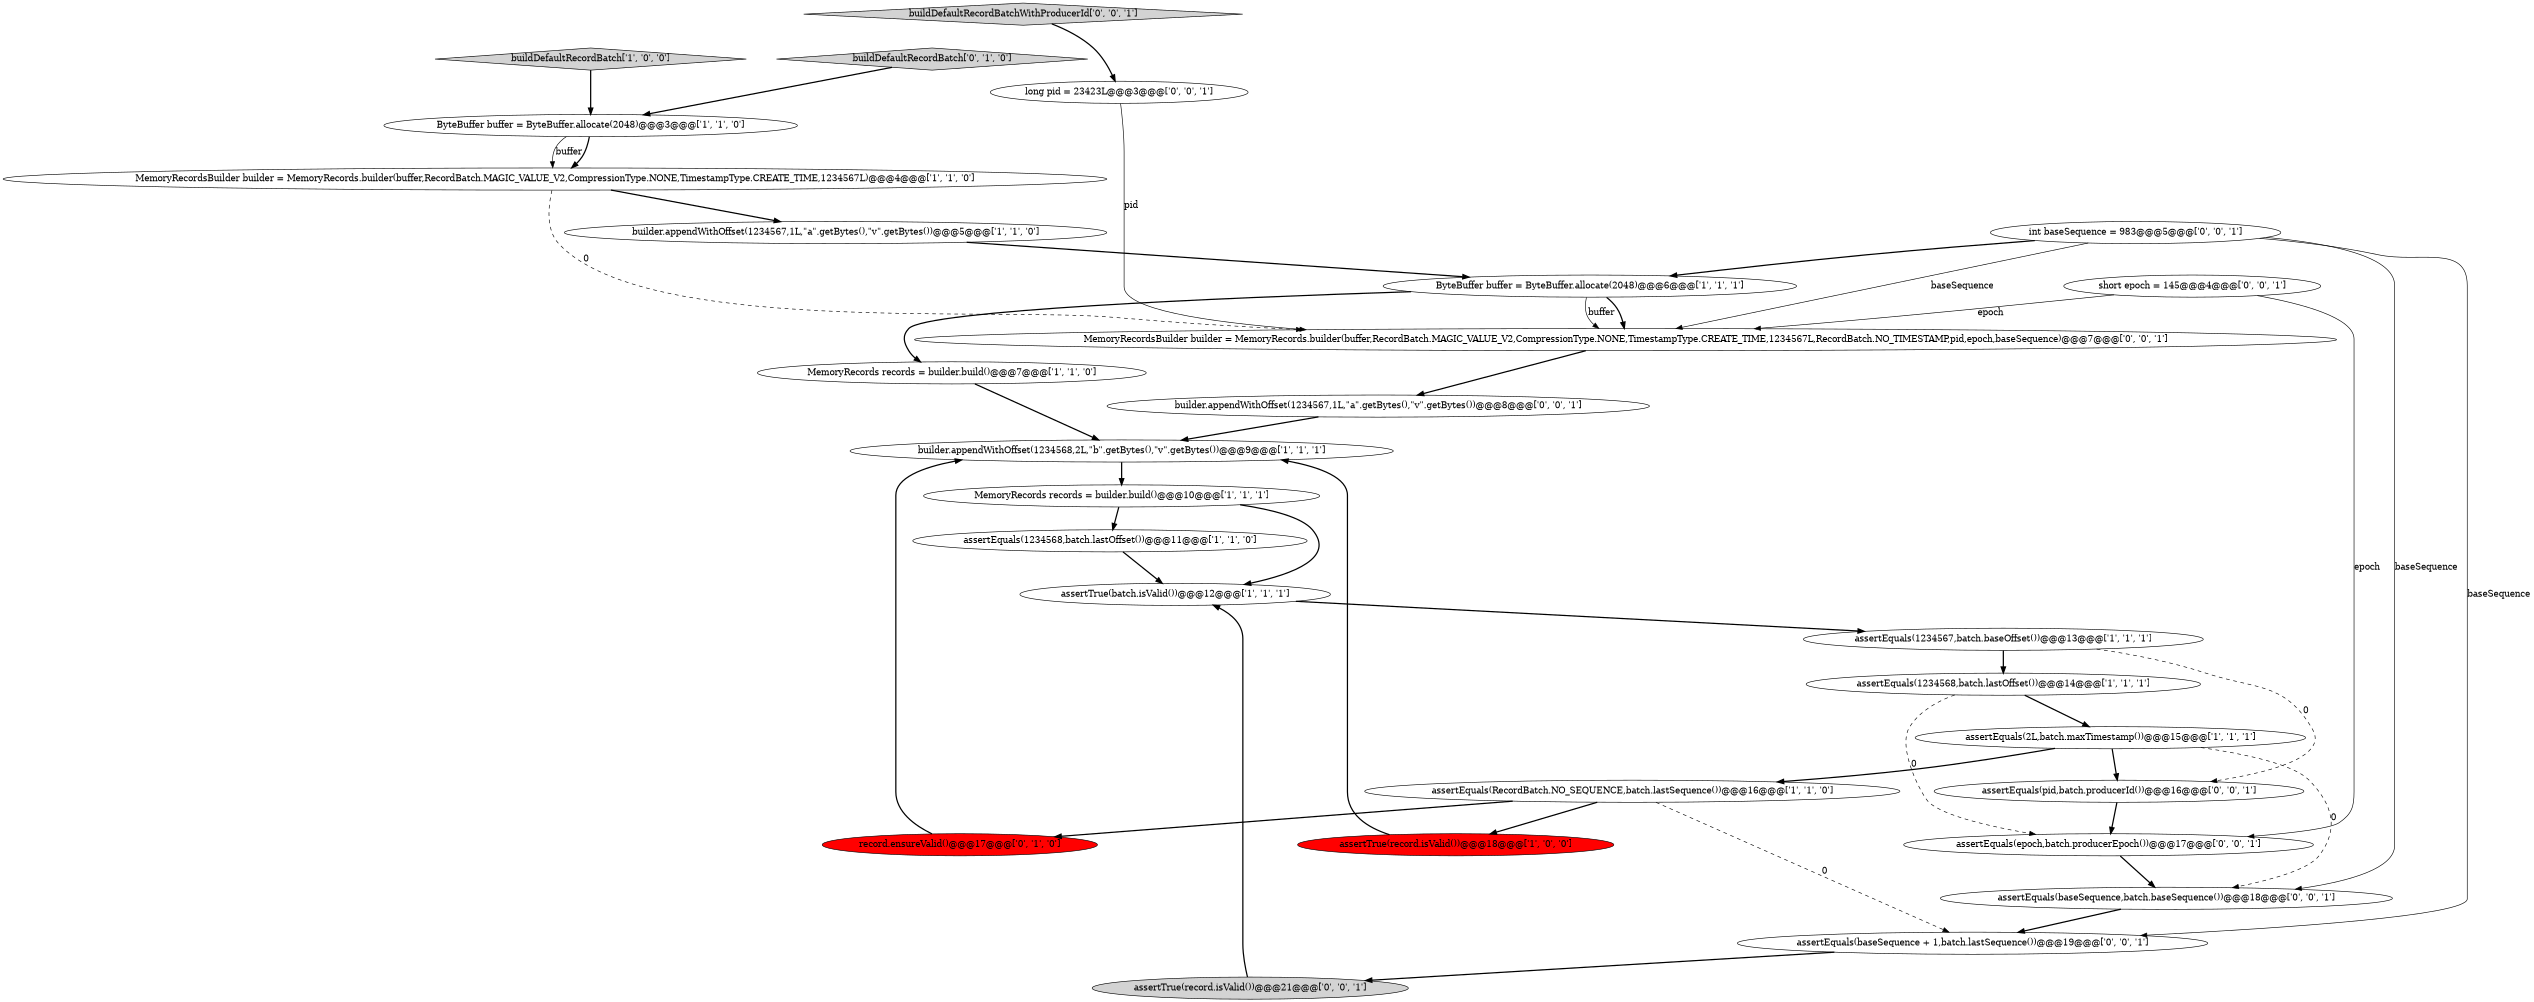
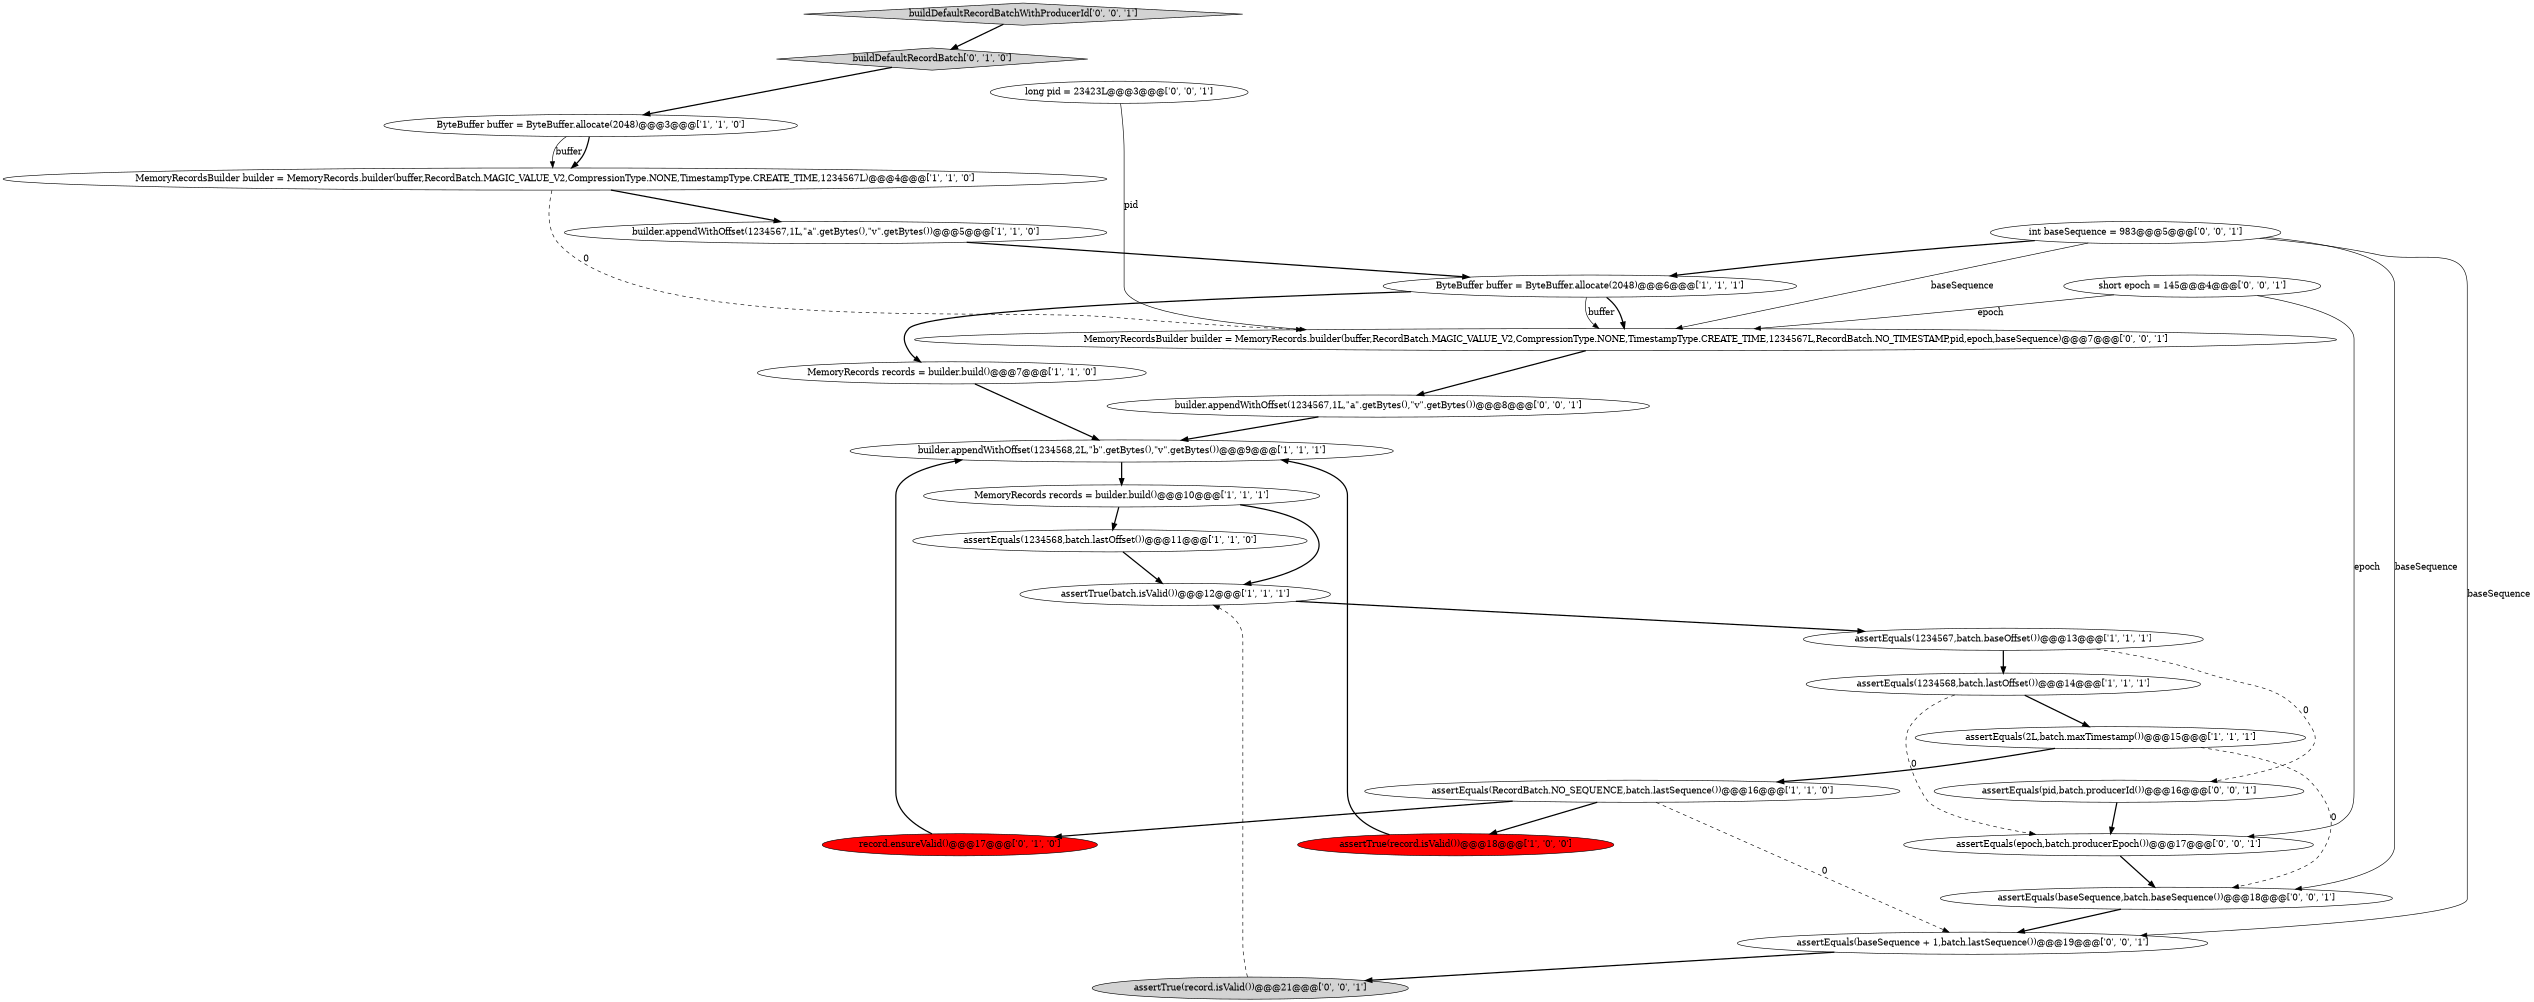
edge "buildDefaultRecordBatchWithProducerId['0', '0', '1']" -> "long pid = 23423L@@@3@@@['0', '0', '1']": now "buildDefaultRecordBatchWithProducerId['0', '0', '1']" -> "buildDefaultRecordBatch['0', '1', '0']"
node "buildDefaultRecordBatch['1', '0', '0']": removed
edge "assertEquals(2L,batch.maxTimestamp())@@@15@@@['1', '1', '1']" -> "assertEquals(pid,batch.producerId())@@@16@@@['0', '0', '1']": removed
edge "assertTrue(record.isValid())@@@21@@@['0', '0', '1']" -> "assertTrue(batch.isValid())@@@12@@@['1', '1', '1']": style bold -> dashed
